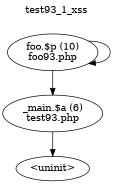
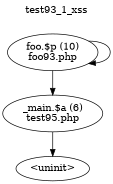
node "_main.$a (6) test93.php": label "_main.$a (6) test93.php" -> "_main.$a (6) test95.php"
